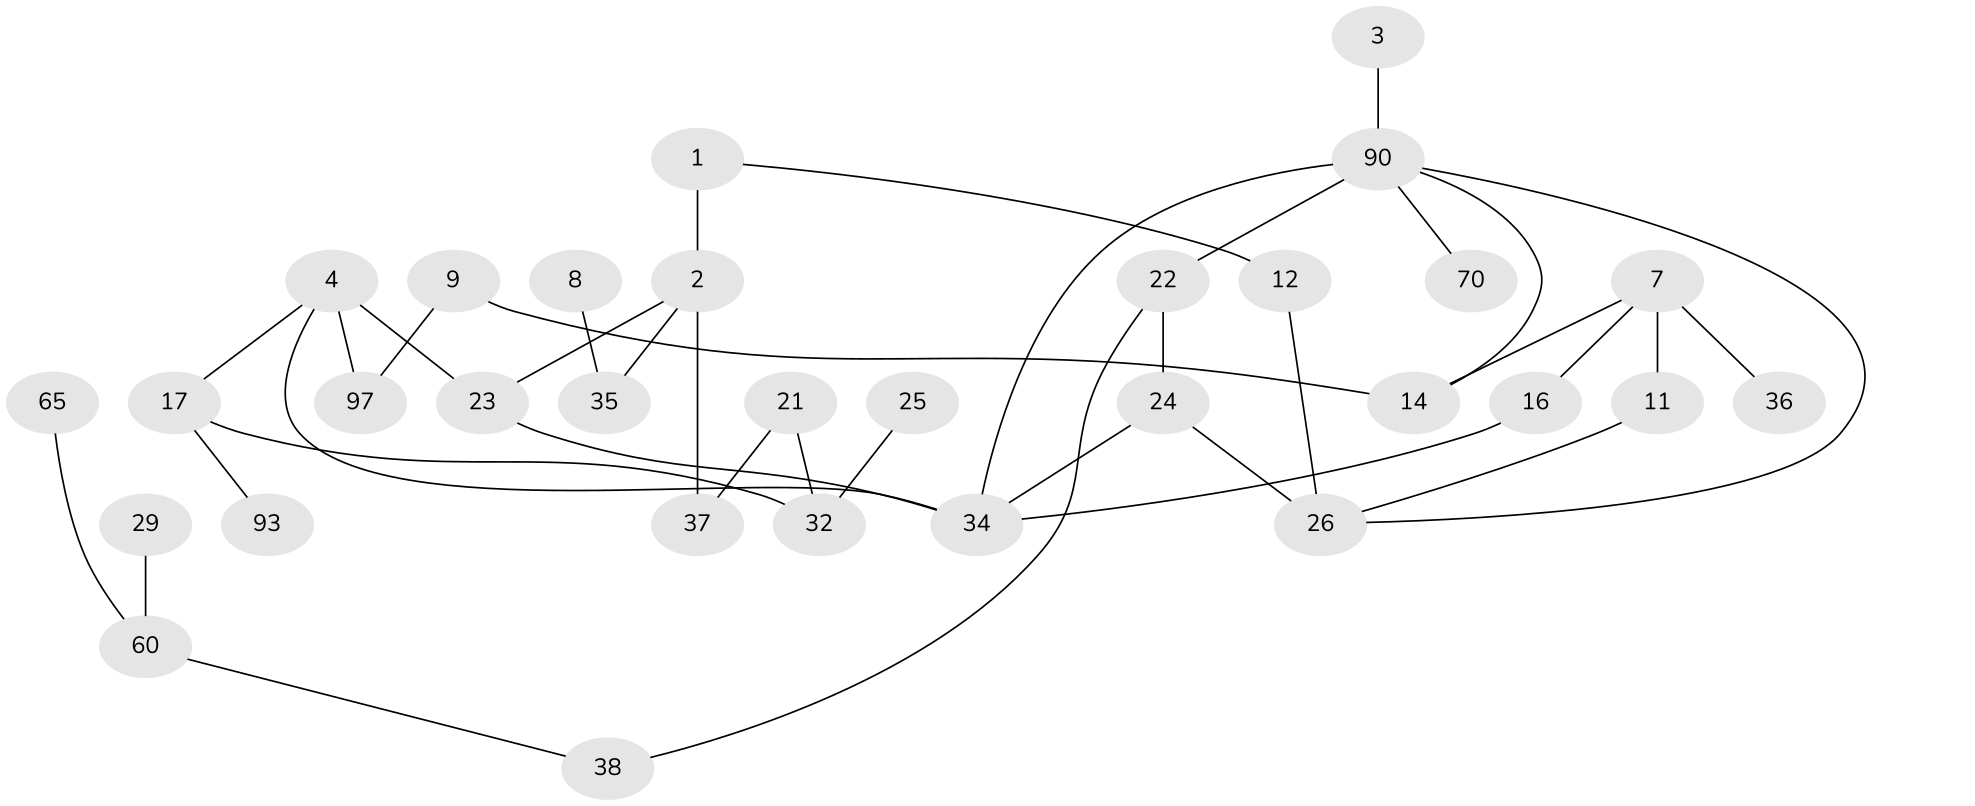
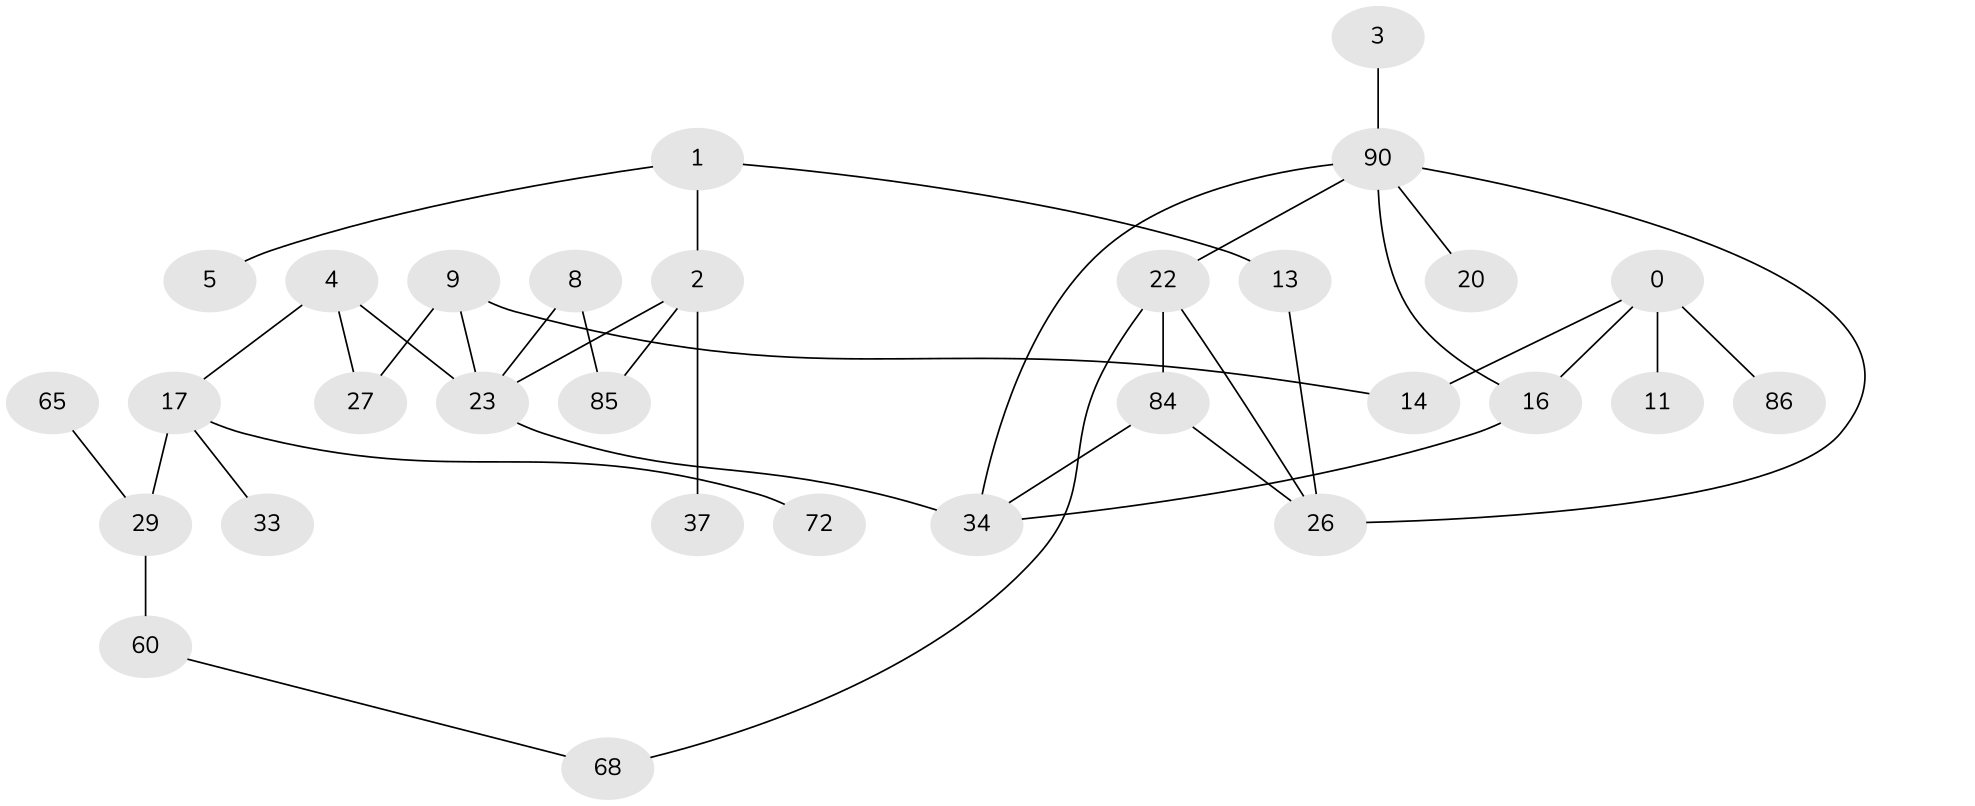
edge "90" -- "14": now "90" -- "16"
node "5": added
node "12": label "12" -> "13"
node "70": label "70" -> "20"
node "7": label "7" -> "0"
edge "9" -- "23": added
edge "8" -- "23": added
node "97": label "97" -> "27"
node "35": label "35" -> "85"
node "21": removed
node "25": removed
node "24": label "24" -> "84"
node "36": label "36" -> "86"
edge "17" -- "29": added
edge "11" -- "26": now "22" -- "26"
edge "4" -- "34": removed
node "93": label "93" -> "33"
node "32": label "32" -> "72"
edge "65" -- "60": now "65" -- "29"
node "38": label "38" -> "68"
